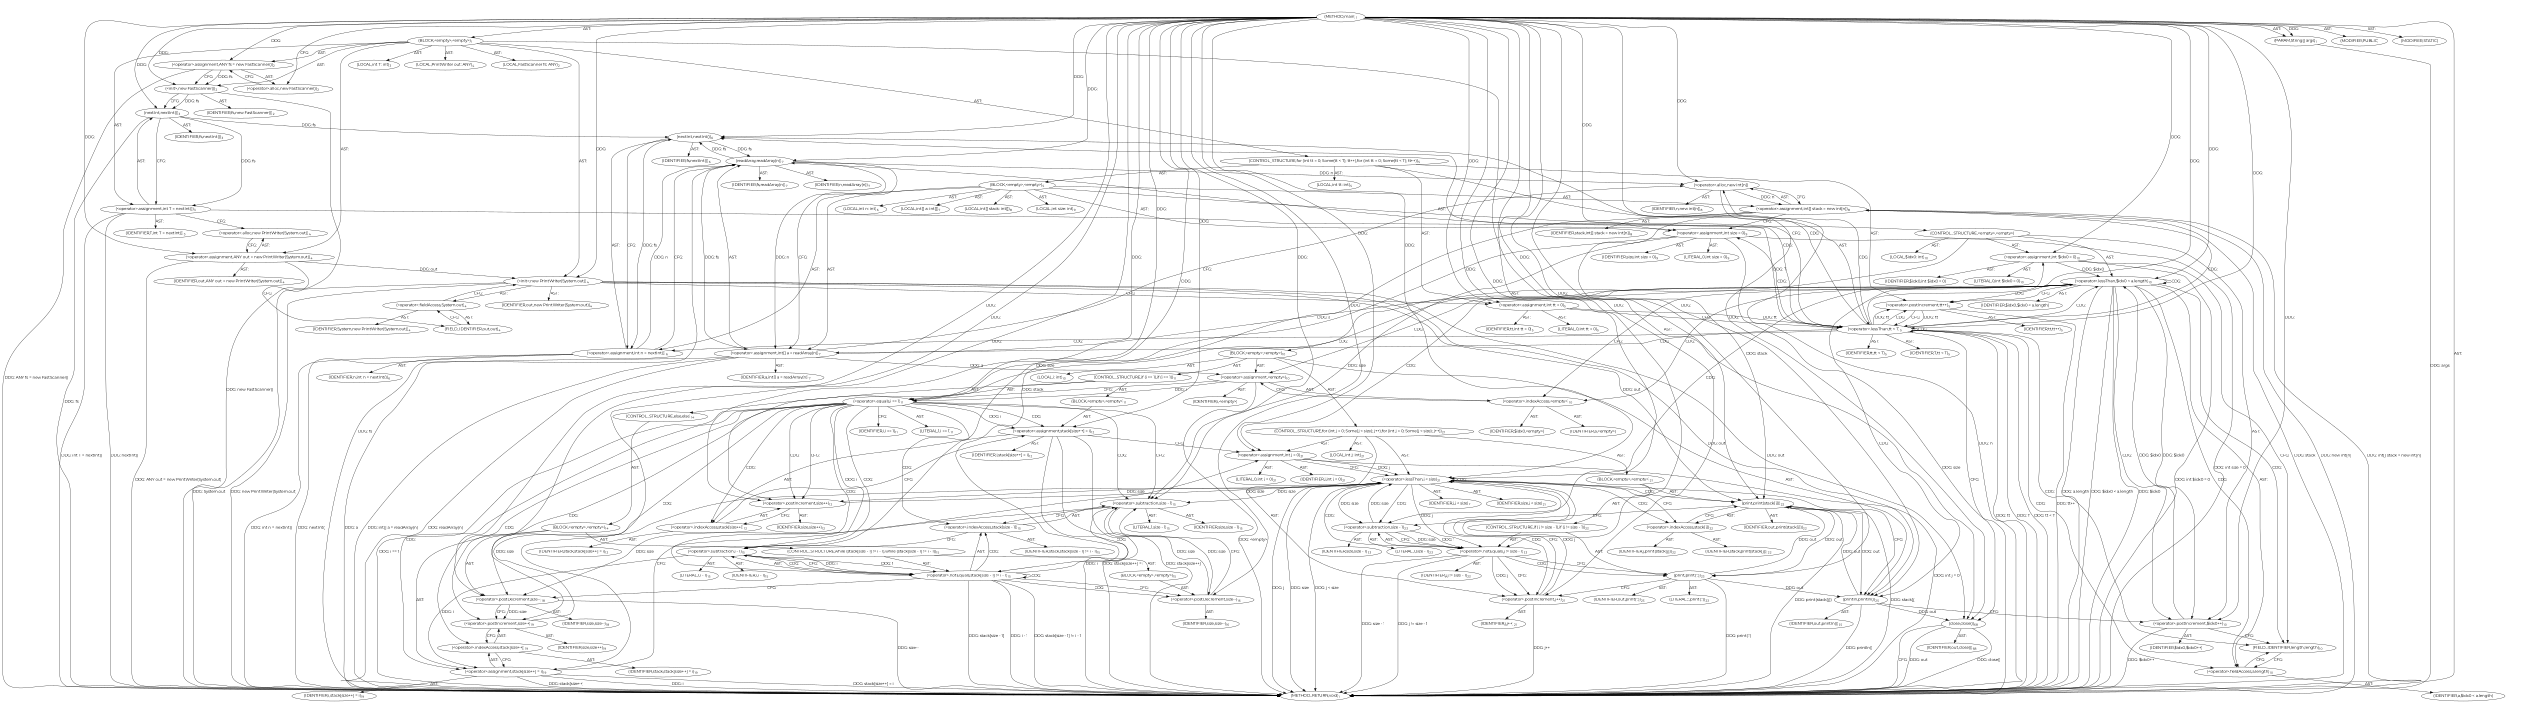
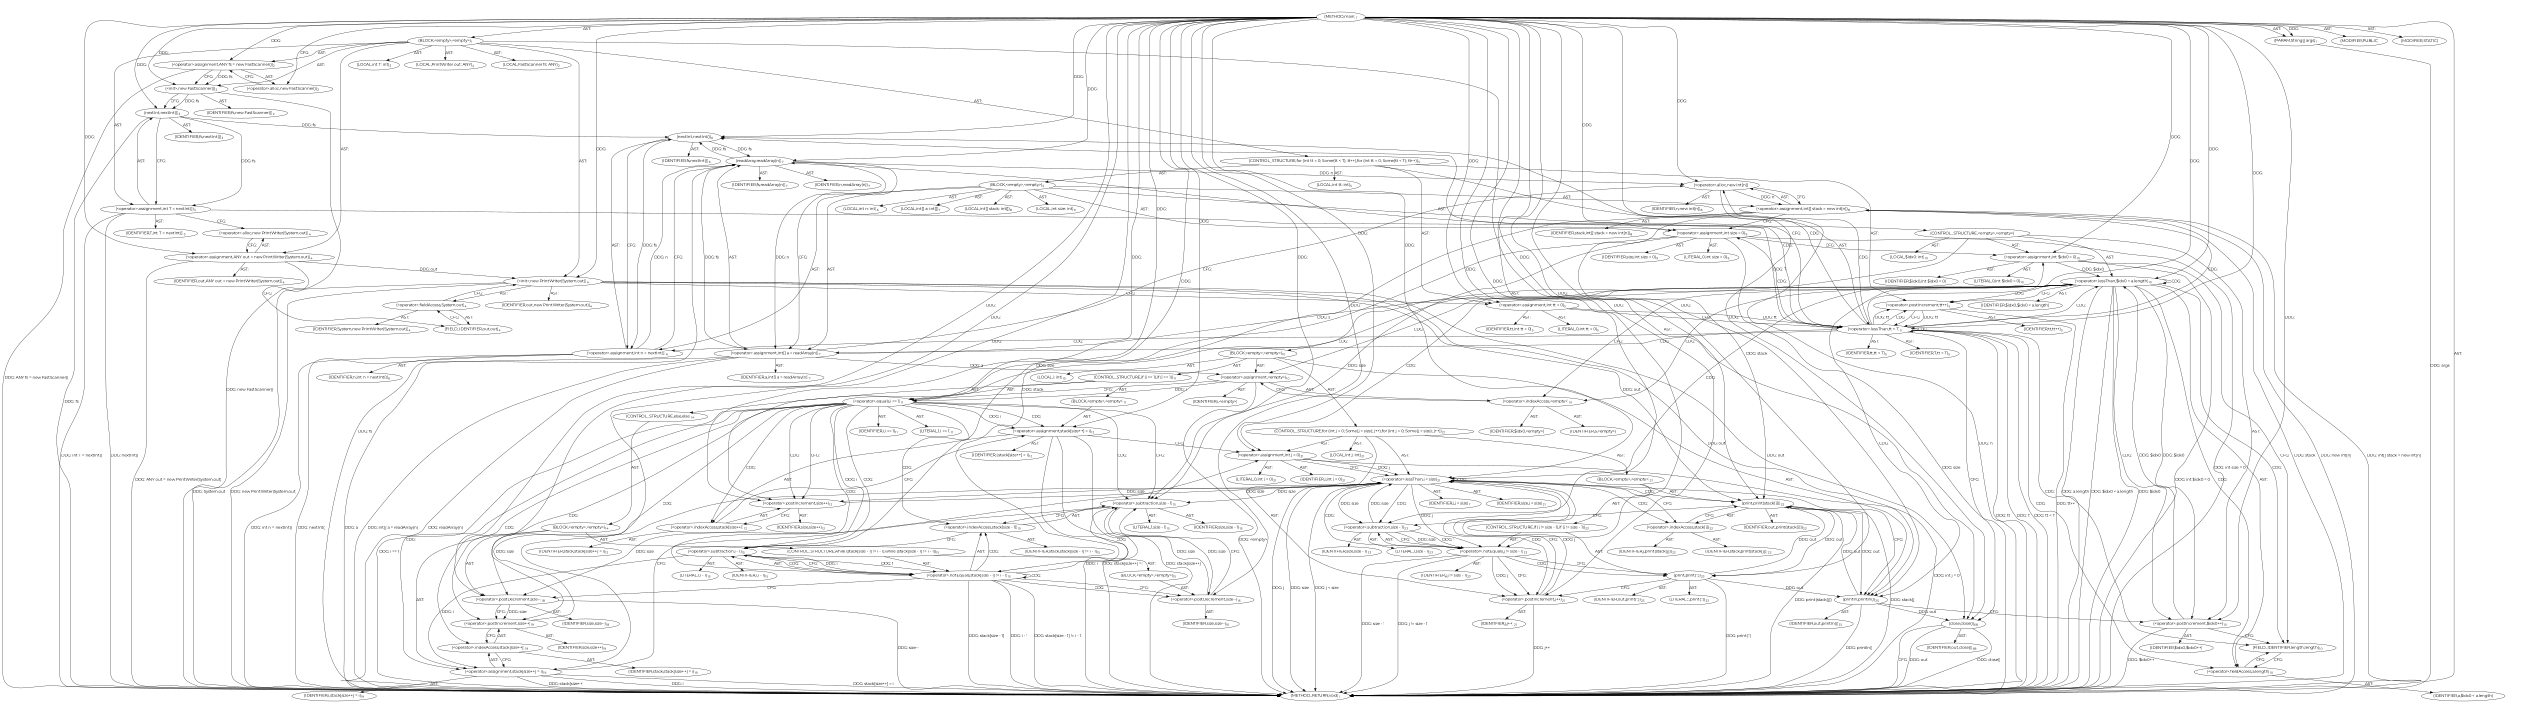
edge "(<operator>.assignment,int size = 0)" -> "(<operator>.assignment,int $idx0 = 0)": added, label "CFG:"
edge "(<operator>.equals,i == 1)" -> "(IDENTIFIER,i,i == 1)": label "CFG: " -> "AST: "
